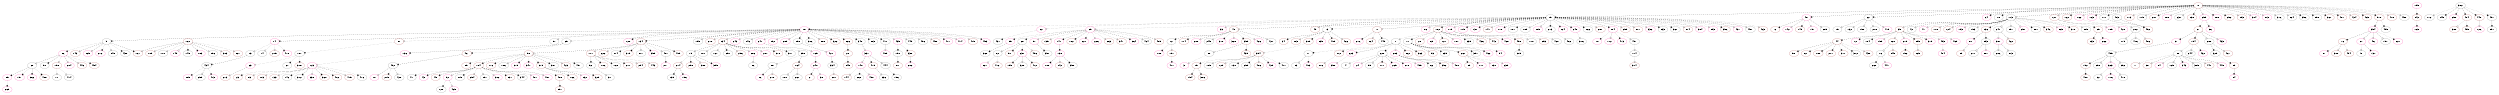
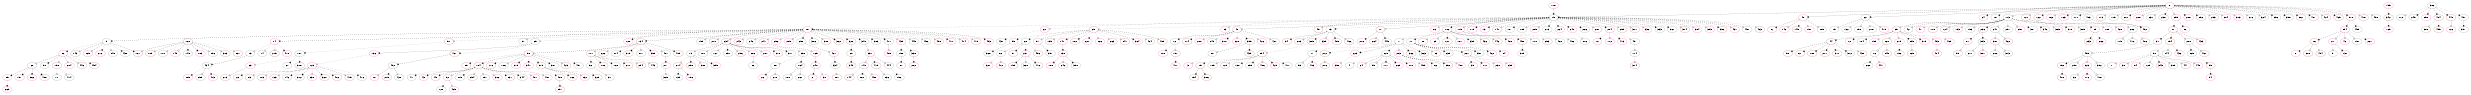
edge "19" -> "178": reversed
node "369": added
